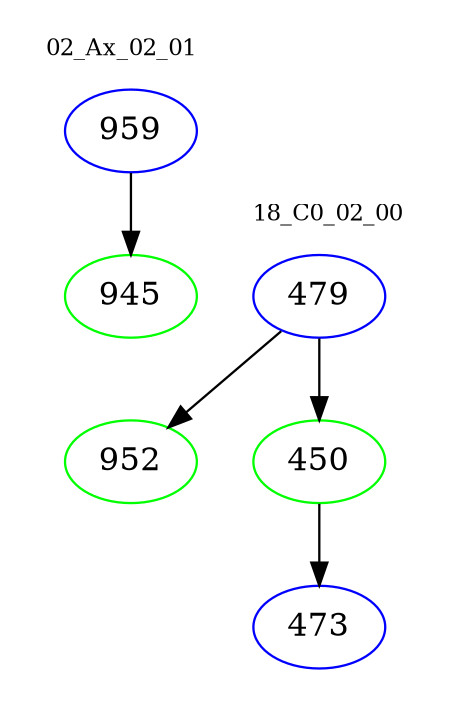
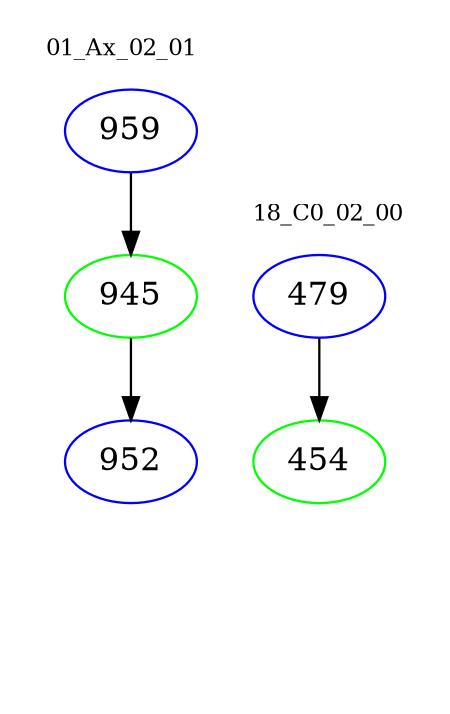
cluster "02_Ax_02_01": label "02_Ax_02_01" -> "01_Ax_02_01"
edge "479" -> "952": now "945" -> "952"
node "952": color green -> blue
node "450": label "450" -> "454"
node "473": removed
